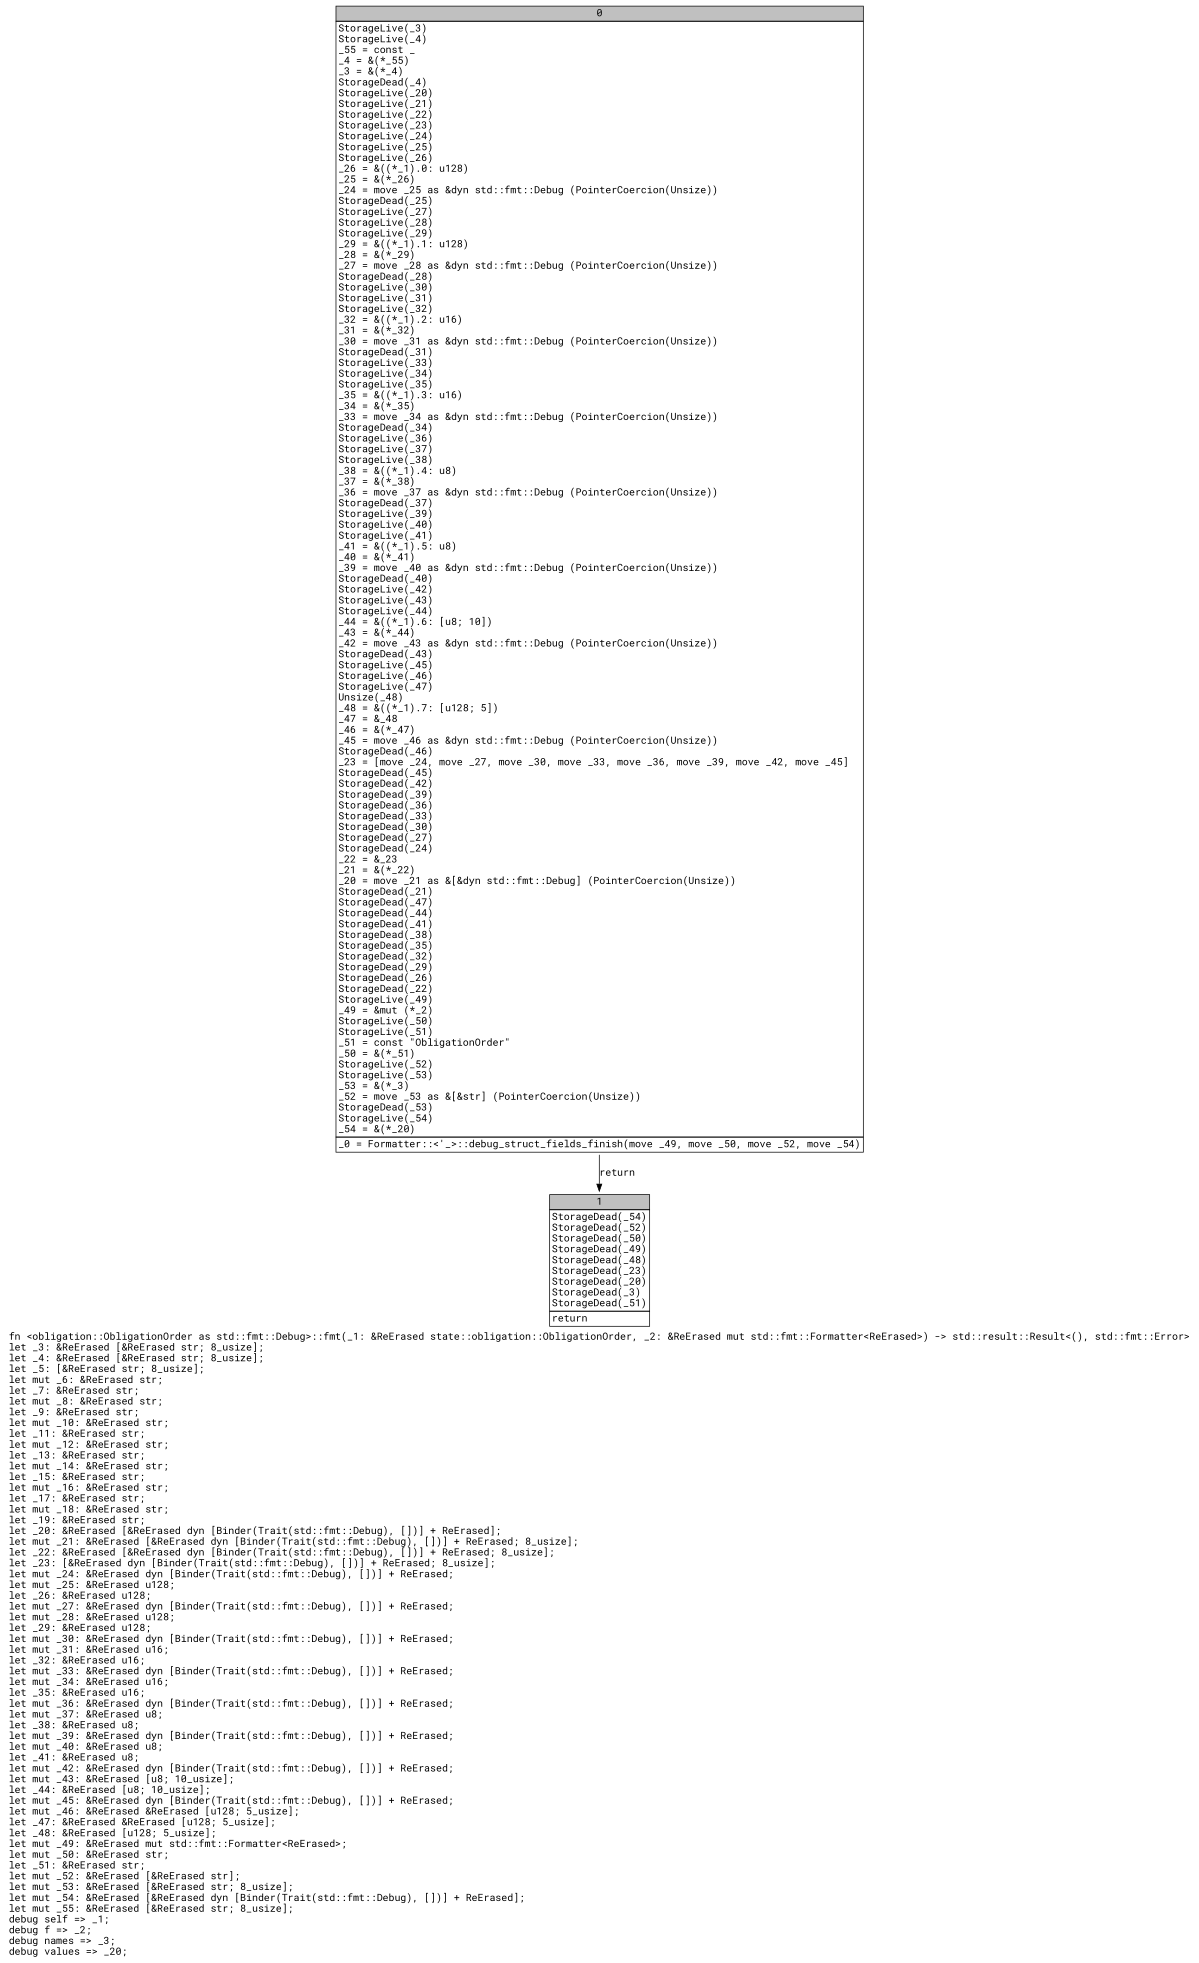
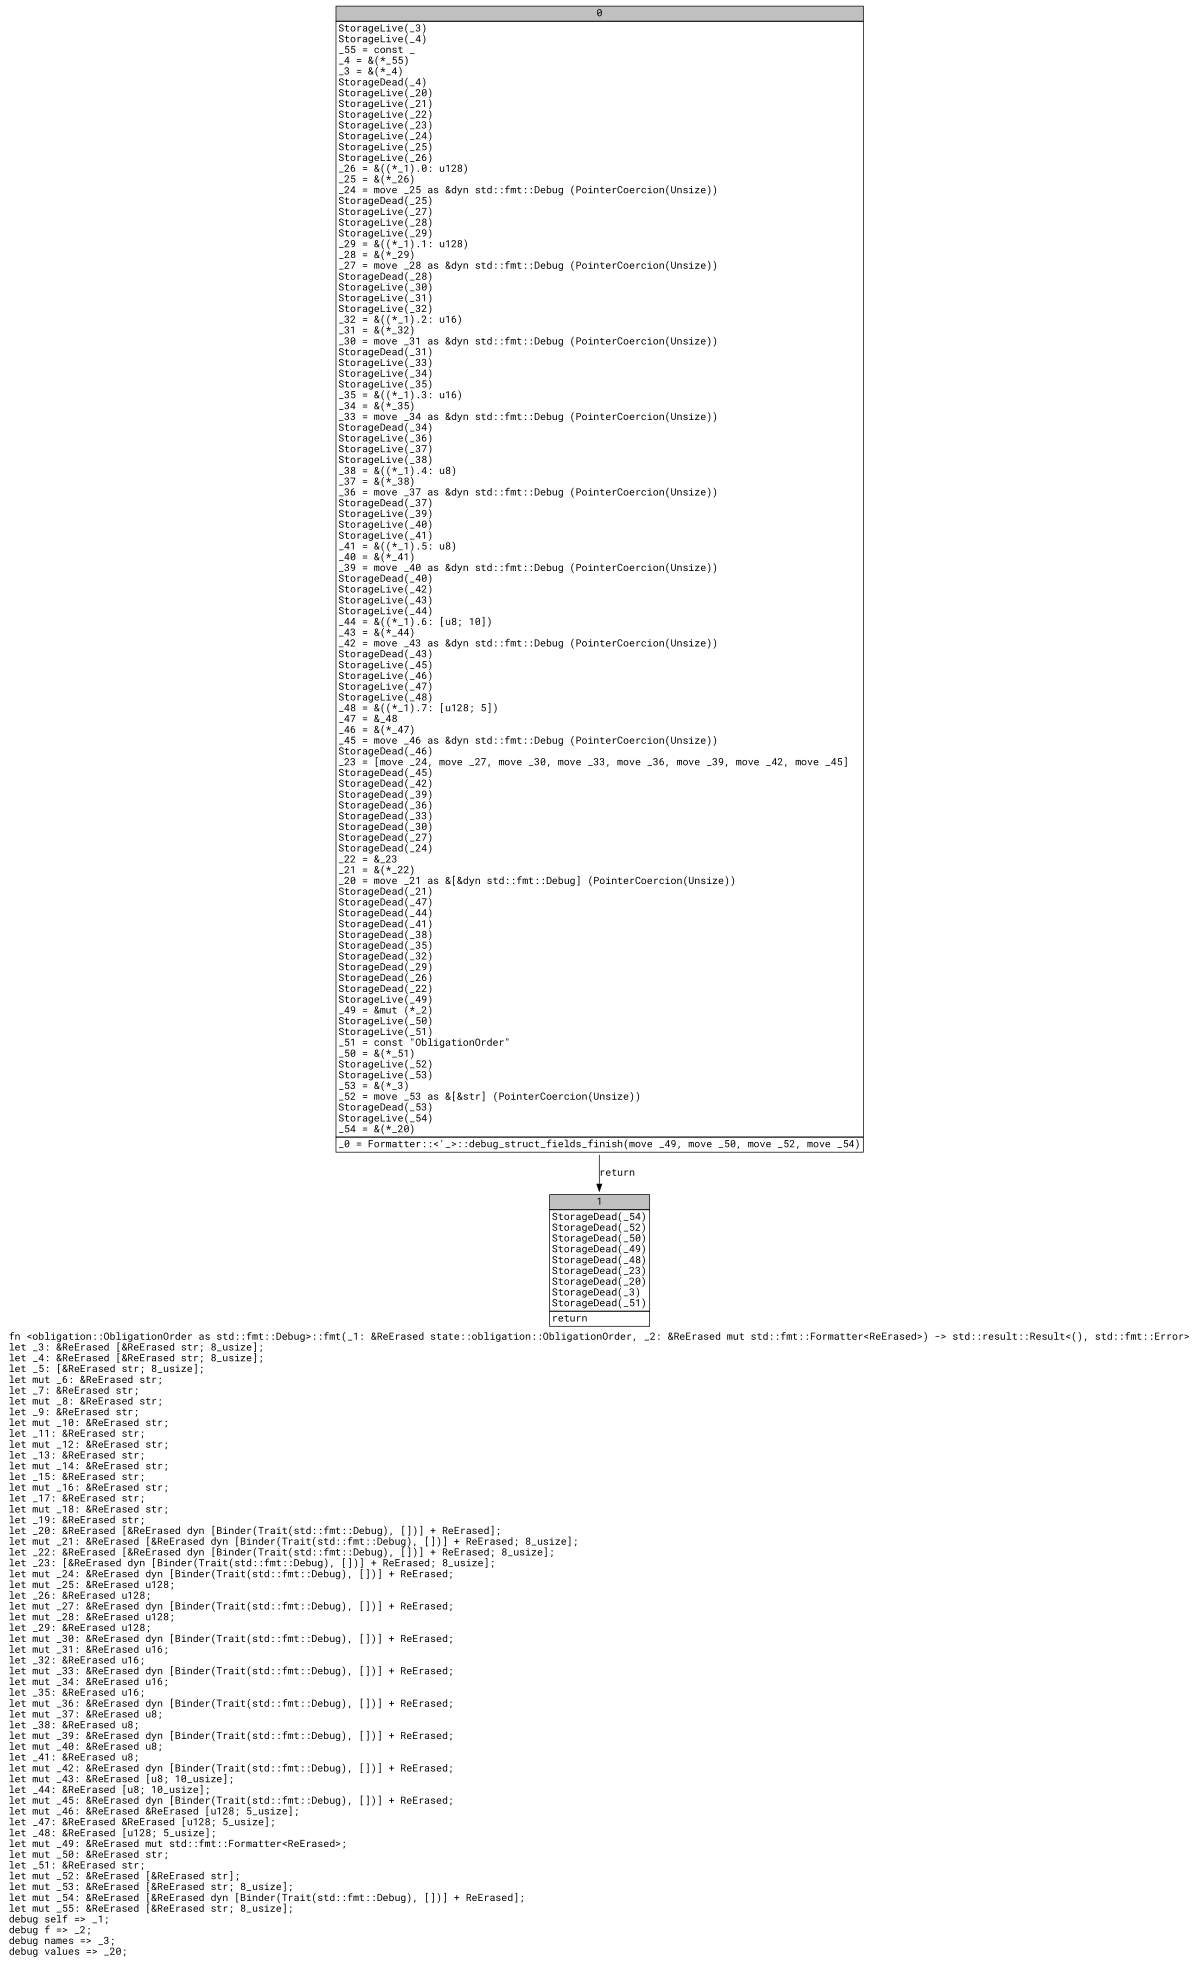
node "0": text "Unsize(_48)" -> "StorageLive(_48)"
